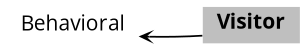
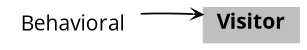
edge "Visitor" -> "Behavioral": reversed
